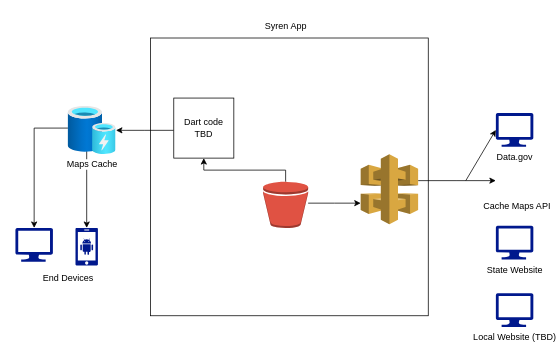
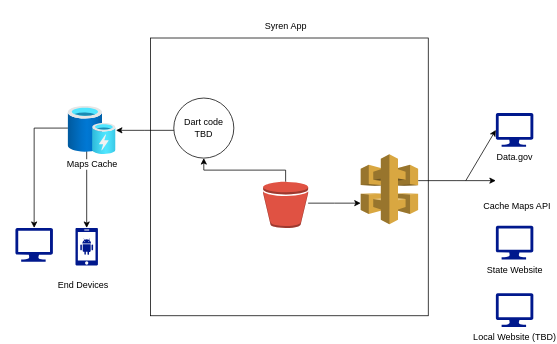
node "Dart code TBD": shape rectangle -> ellipse
node "End Devices": moved (68, 278) -> (83, 285)
